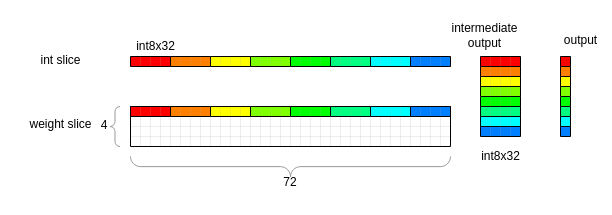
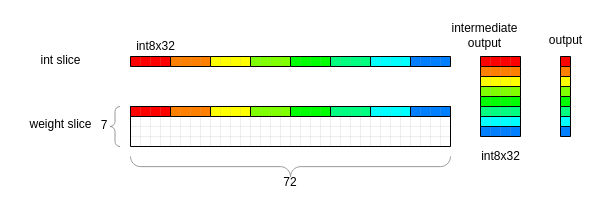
node "output": moved (581, 41) -> (566, 41)
node "4": label "4" -> "7"
